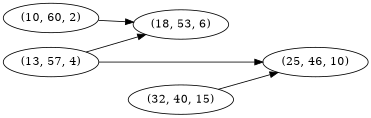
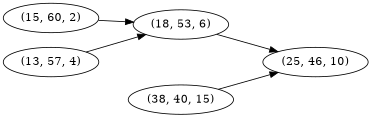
node "(10, 60, 2)": label "(10, 60, 2)" -> "(15, 60, 2)"
edge "(13, 57, 4)" -> "(25, 46, 10)": now "(18, 53, 6)" -> "(25, 46, 10)"
node "(32, 40, 15)": label "(32, 40, 15)" -> "(38, 40, 15)"
